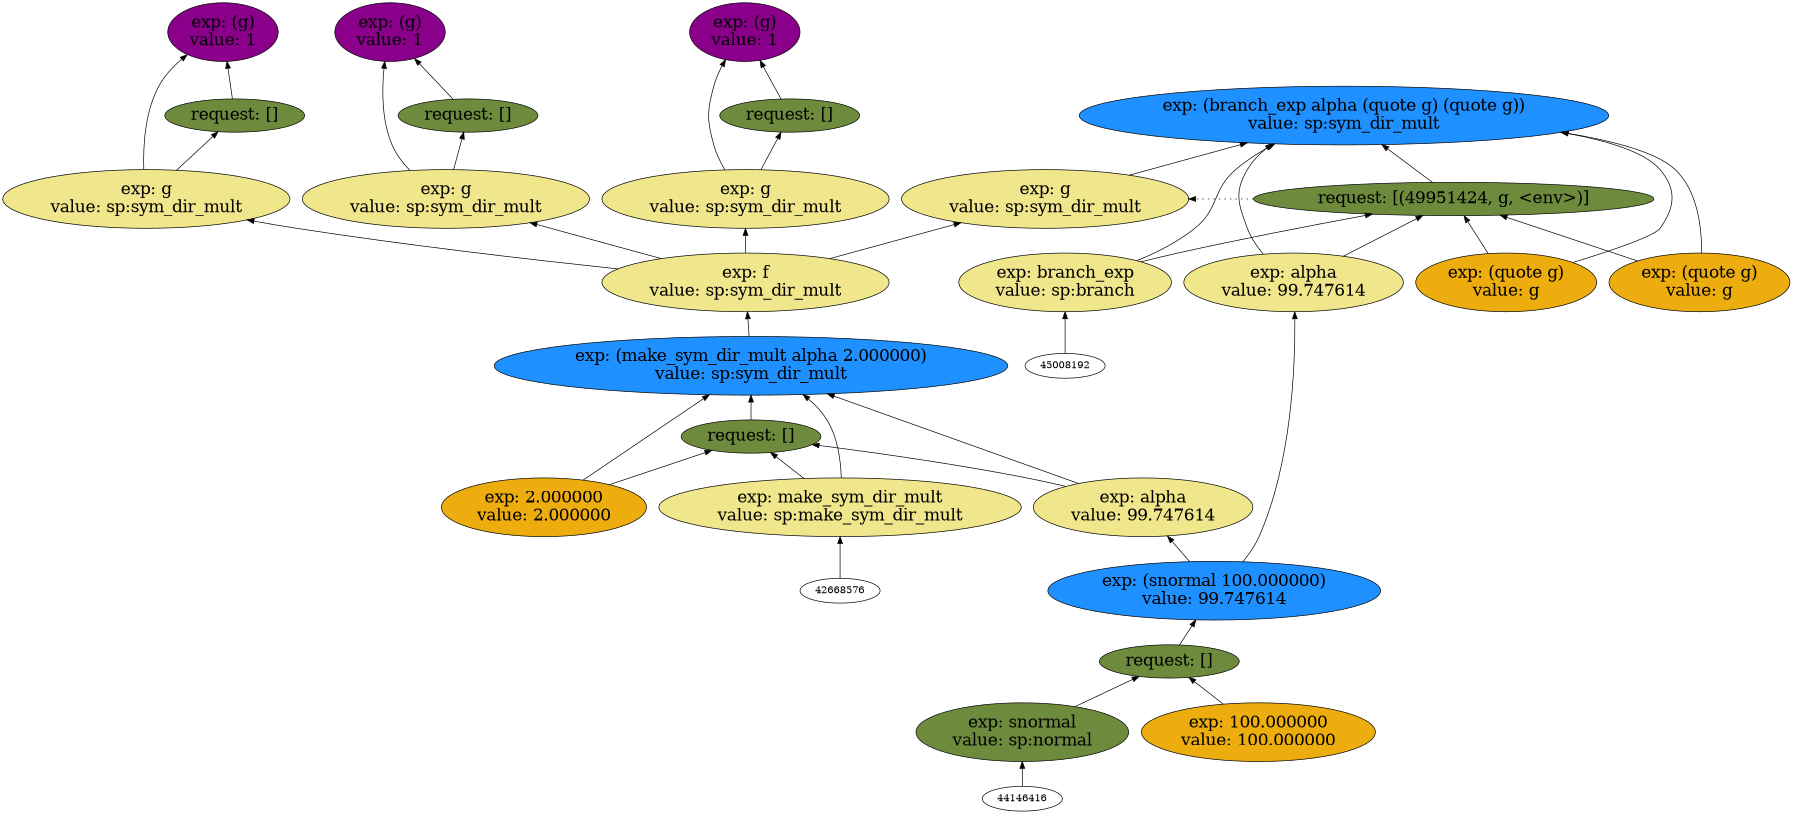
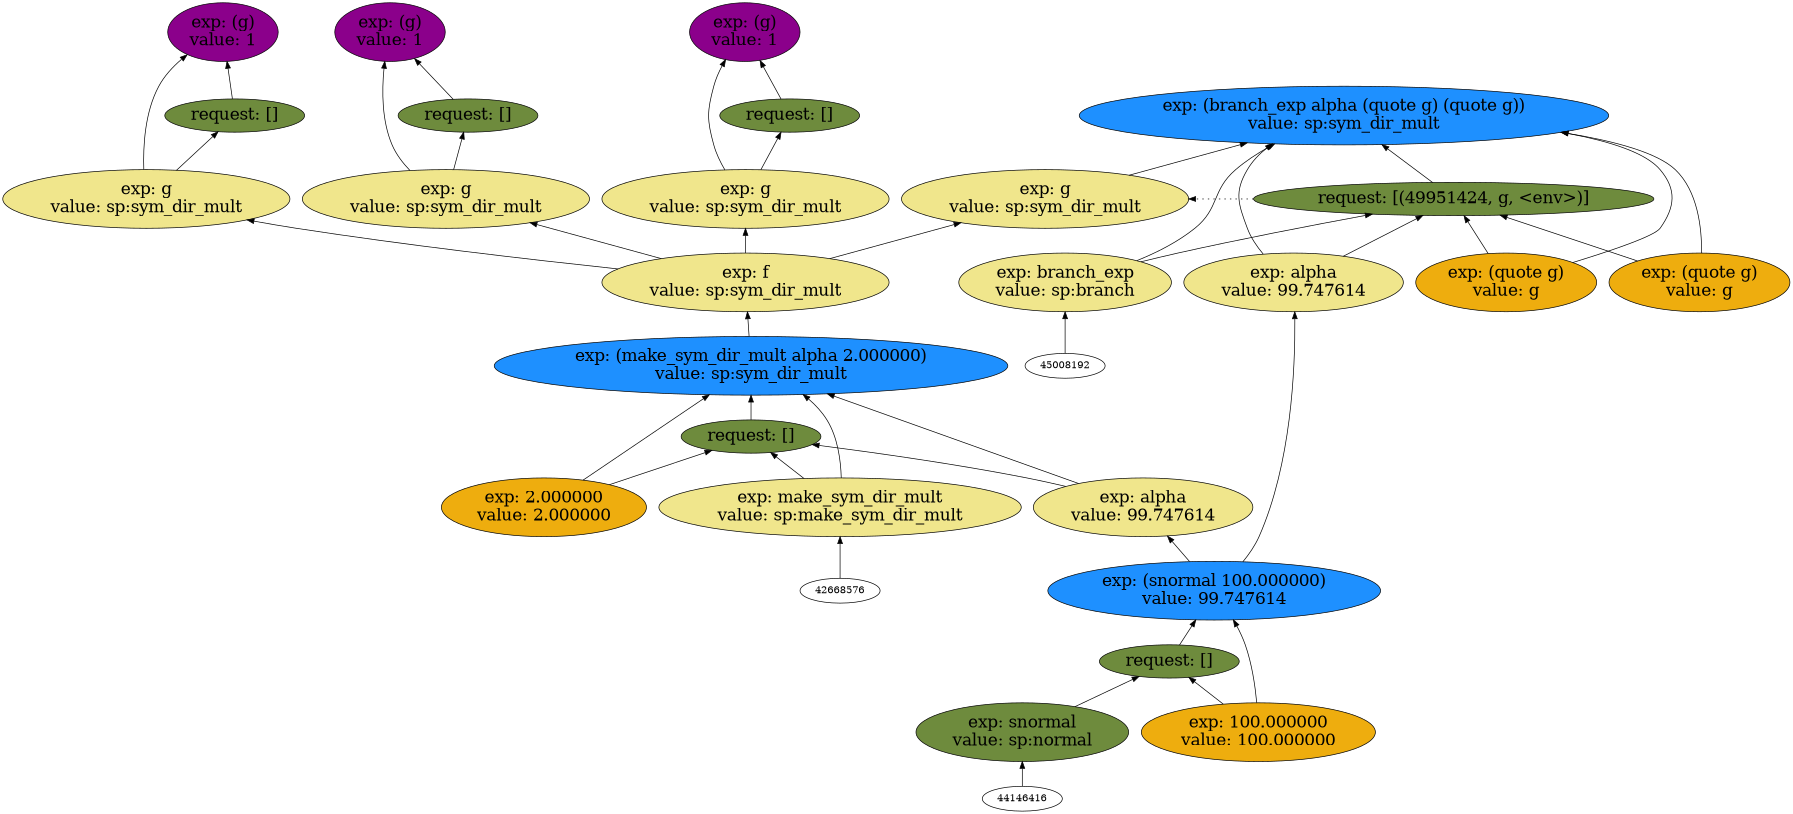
edge "exp: 100.000000 value: 100.000000" -> "exp: (snormal 100.000000) value: 99.747614": added
